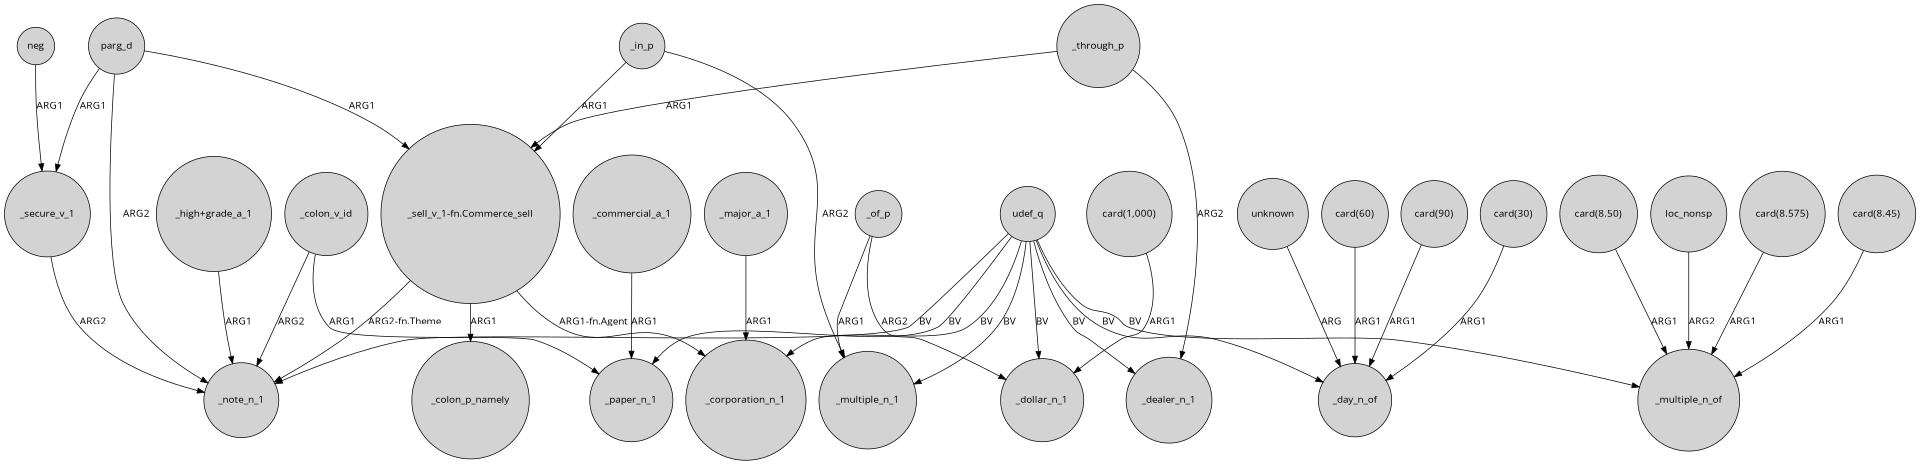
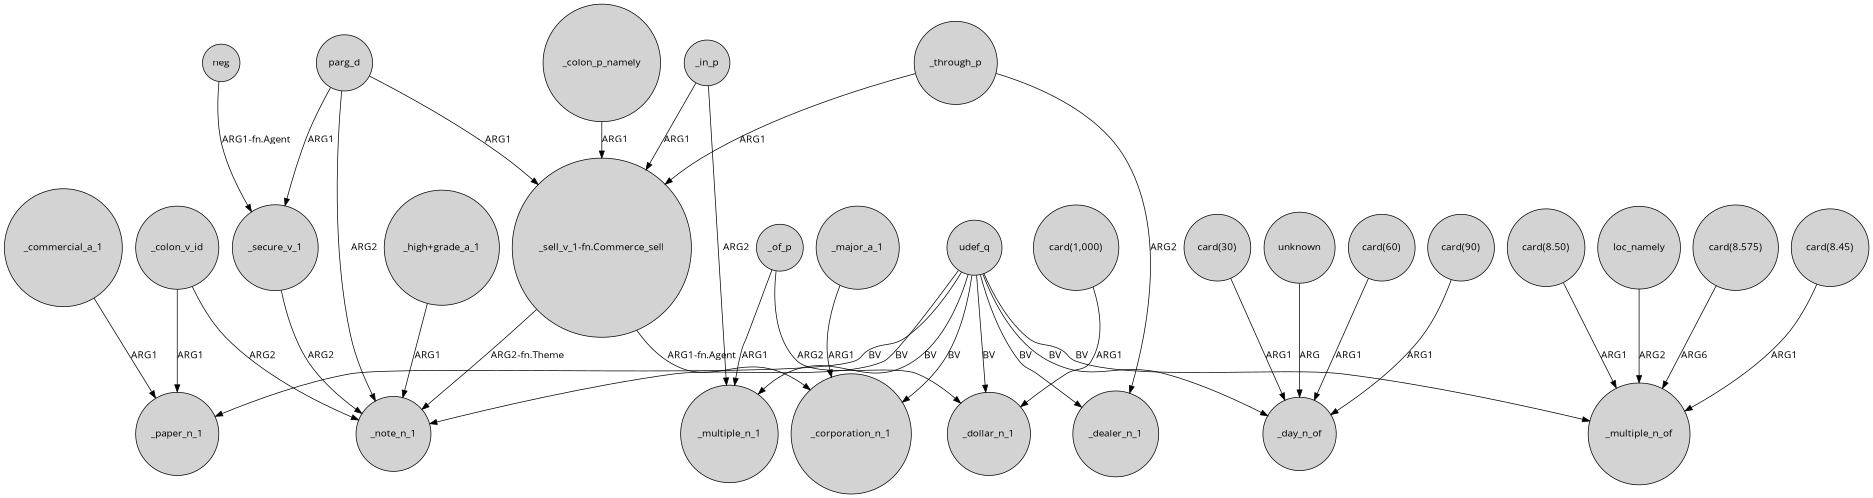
edge "neg" -> "_secure_v_1": label "ARG1" -> "ARG1-fn.Agent"
node "loc_nonsp": label "loc_nonsp" -> "loc_namely"
edge "_sell_v_1-fn.Commerce_sell" -> "_colon_p_namely": reversed
edge "card(8.575)" -> "_multiple_n_of": label "ARG1" -> "ARG6"
